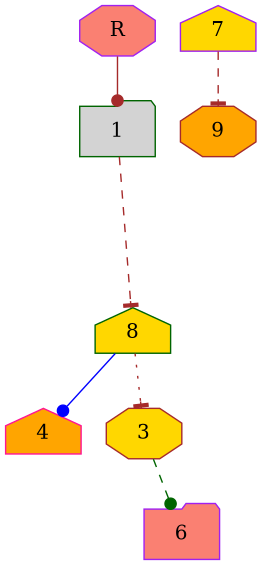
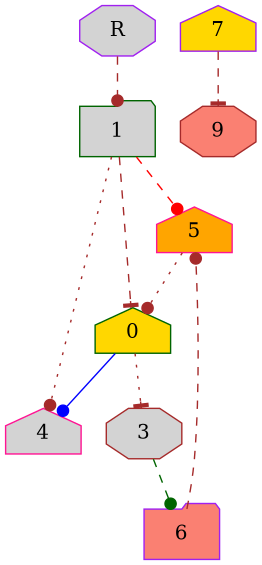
node "R": fillcolor salmon -> lightgrey
edge "R" -> "1": style solid -> dashed
node "9": fillcolor orange -> salmon
node "5": added
edge "1" -> "4": added
node "8": label "8" -> "0"
node "4": fillcolor orange -> lightgrey
node "3": fillcolor gold -> lightgrey
